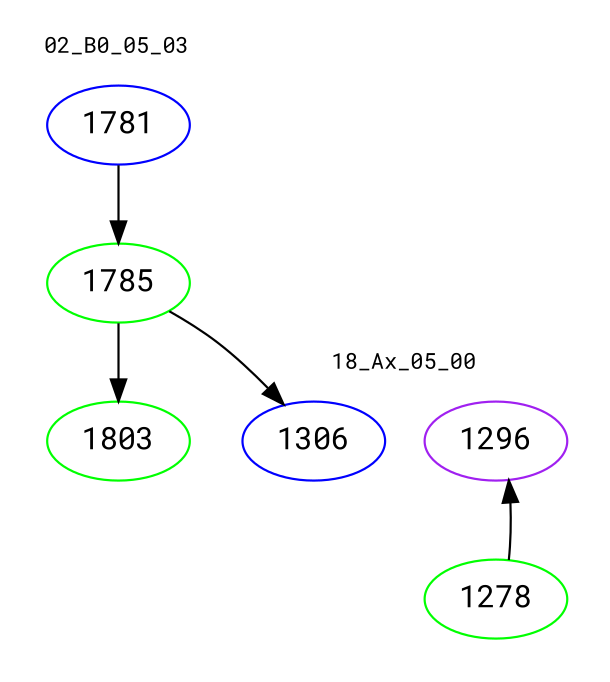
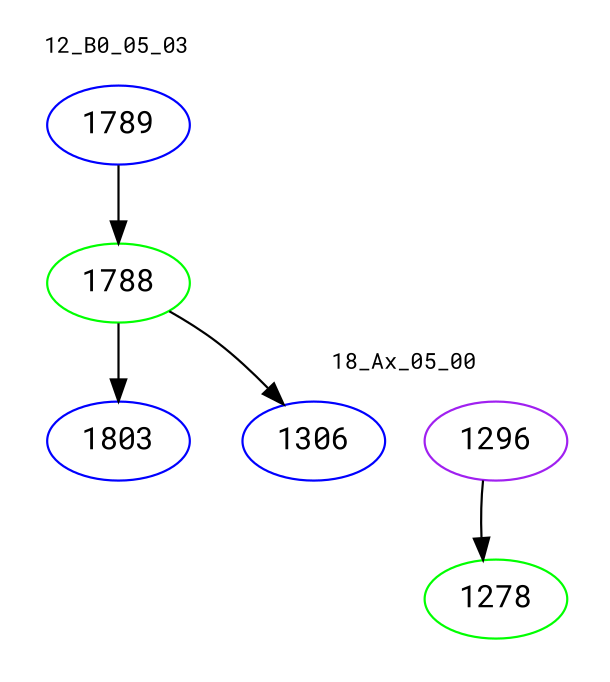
cluster "02_B0_05_03": label "02_B0_05_03" -> "12_B0_05_03"
node "1781": label "1781" -> "1789"
node "1785": label "1785" -> "1788"
node "1803": color green -> blue
edge "1278" -> "1296": reversed
